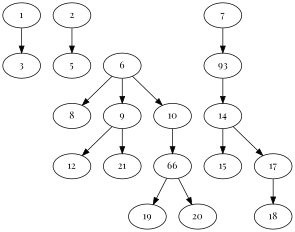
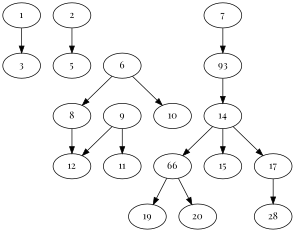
edge "6" -> "9": removed
edge "8" -> "12": added
edge "10" -> "66": now "14" -> "66"
node "21": label "21" -> "11"
node "18": label "18" -> "28"
